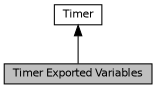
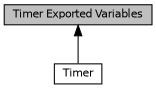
edge "Timer Exported Variables" -> "Timer": reversed
